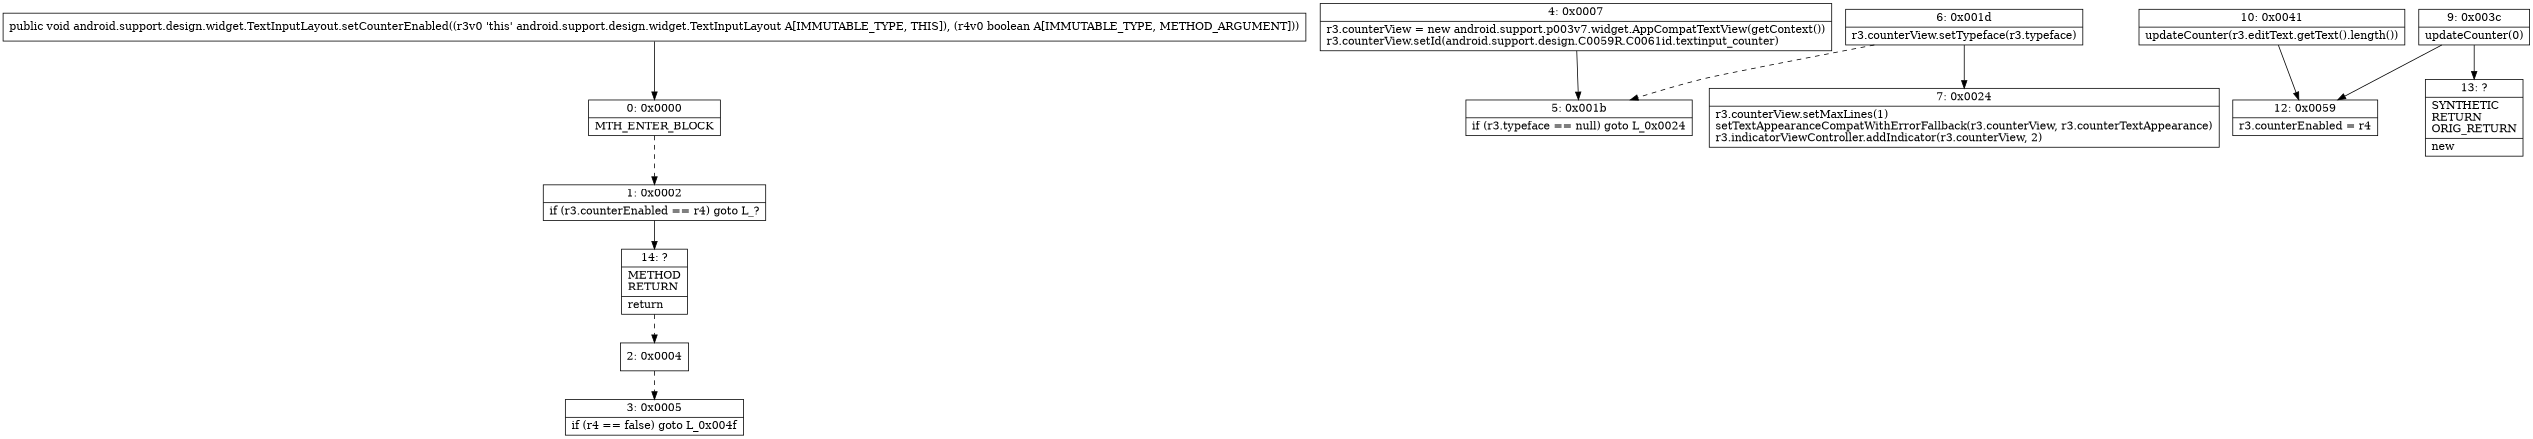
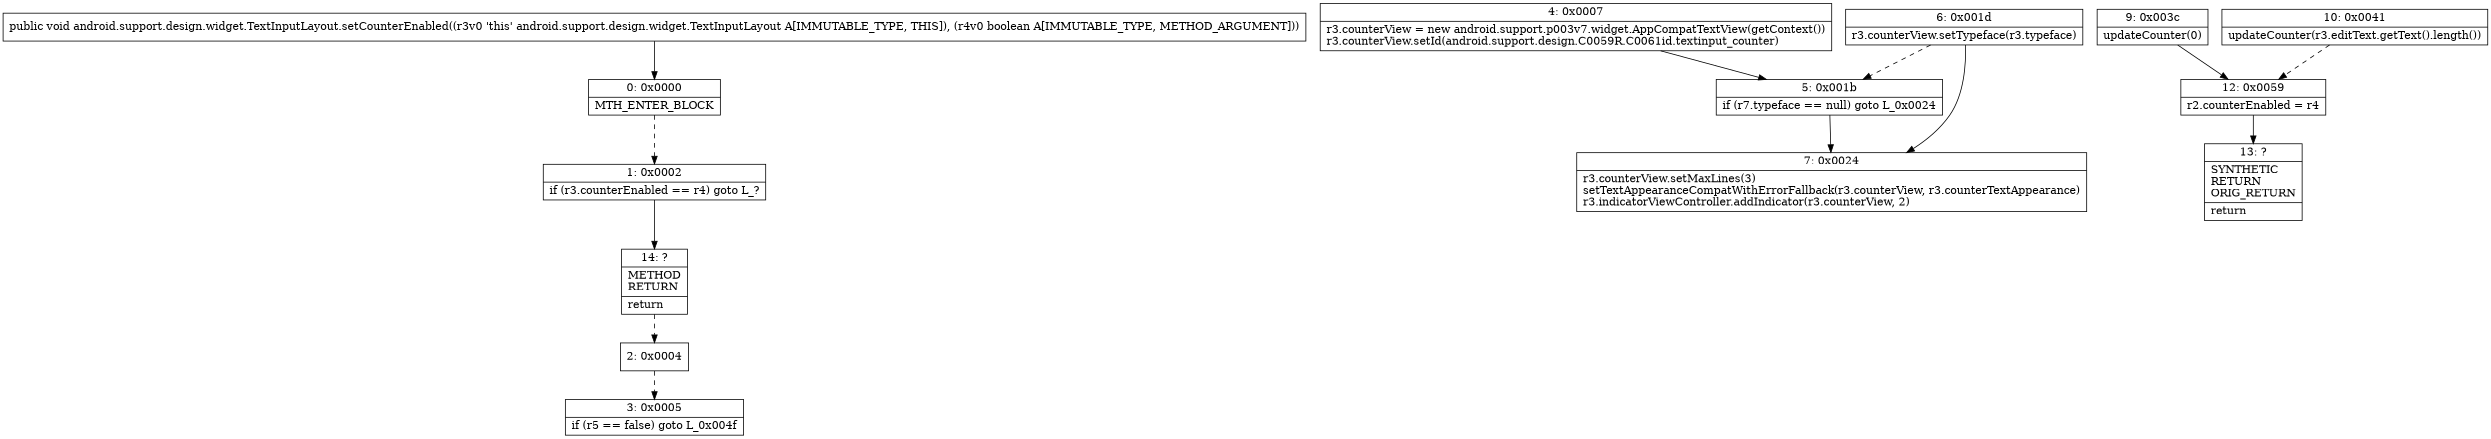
edge "9: 0x003c" -> "13: ?": now "12: 0x0059" -> "13: ?"
edge "10: 0x0041" -> "12: 0x0059": style solid -> dashed
node "7: 0x0024": text "r3.counterView.setMaxLines(1)" -> "r3.counterView.setMaxLines(3)"
node "5: 0x001b": text "if (r3.typeface == null) goto L_0x0024" -> "if (r7.typeface == null) goto L_0x0024"
node "12: 0x0059": text "r3.counterEnabled = r4" -> "r2.counterEnabled = r4"
edge "5: 0x001b" -> "7: 0x0024": added
node "13: ?": text "new" -> "return"
node "3: 0x0005": text "if (r4 == false) goto L_0x004f" -> "if (r5 == false) goto L_0x004f"
